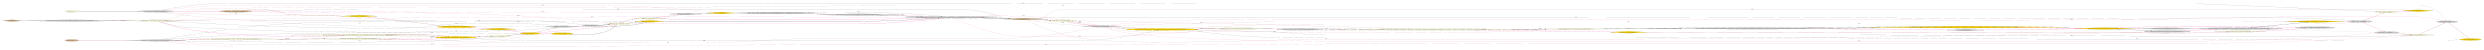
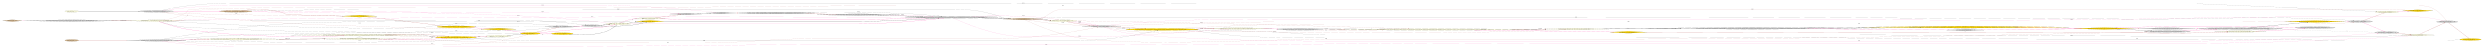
node "flushShard(source)@@@14@@@['0', '0', '1']": fillcolor gold -> lightgrey
